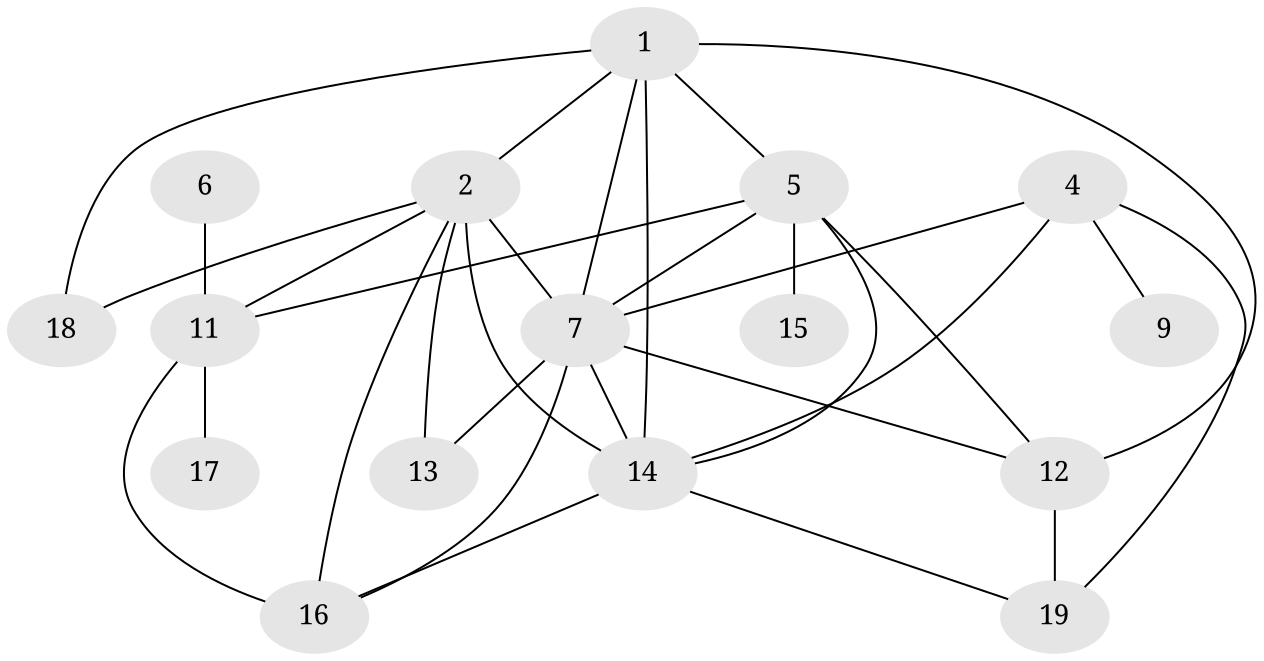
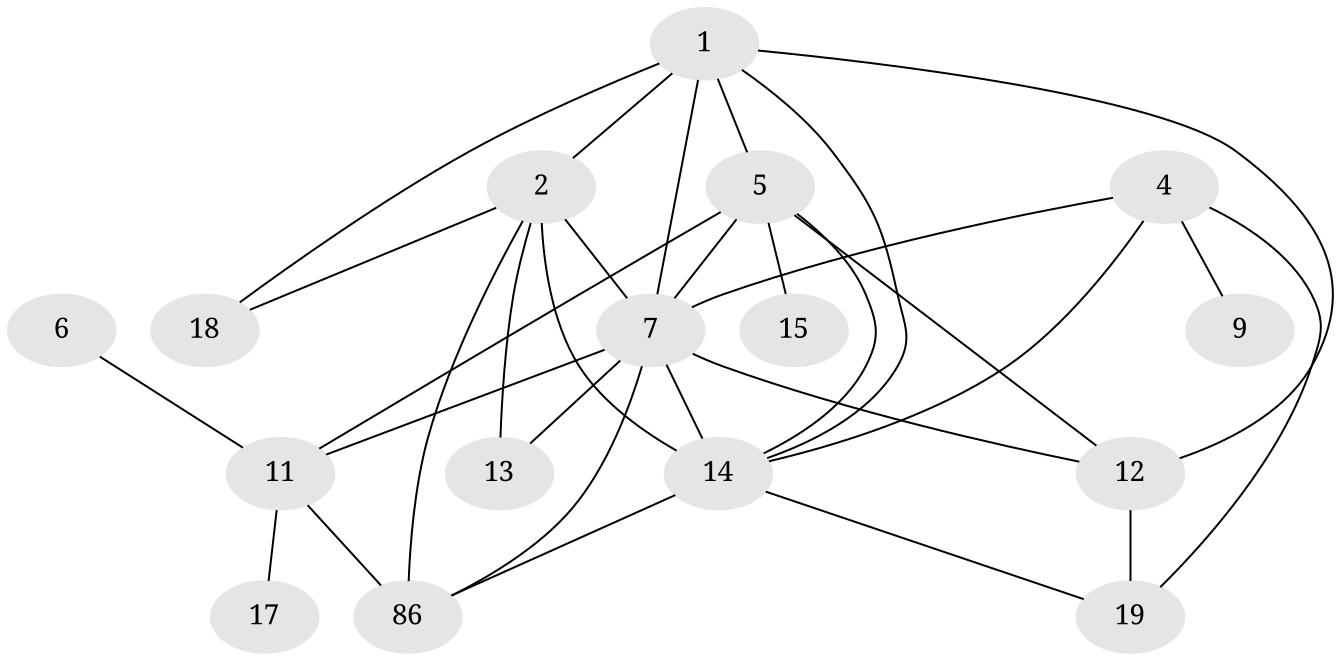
edge "2" -- "11": now "7" -- "11"
node "16": label "16" -> "86"
